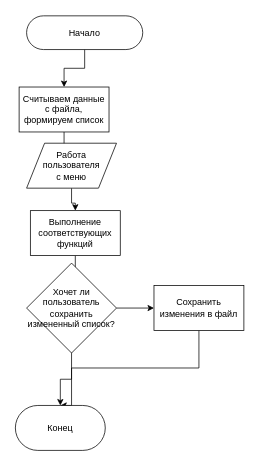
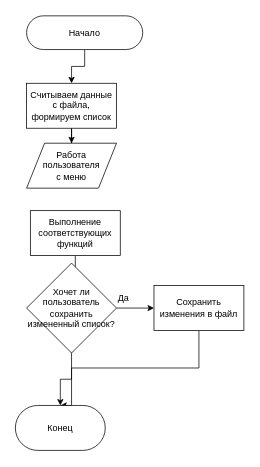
node "Считываем данные с файла, формируем список": moved (64, 109) -> (72, 105)
edge "Работа пользователя с меню" -> "Выполнение соответствующих функций": removed
node "Да": added
